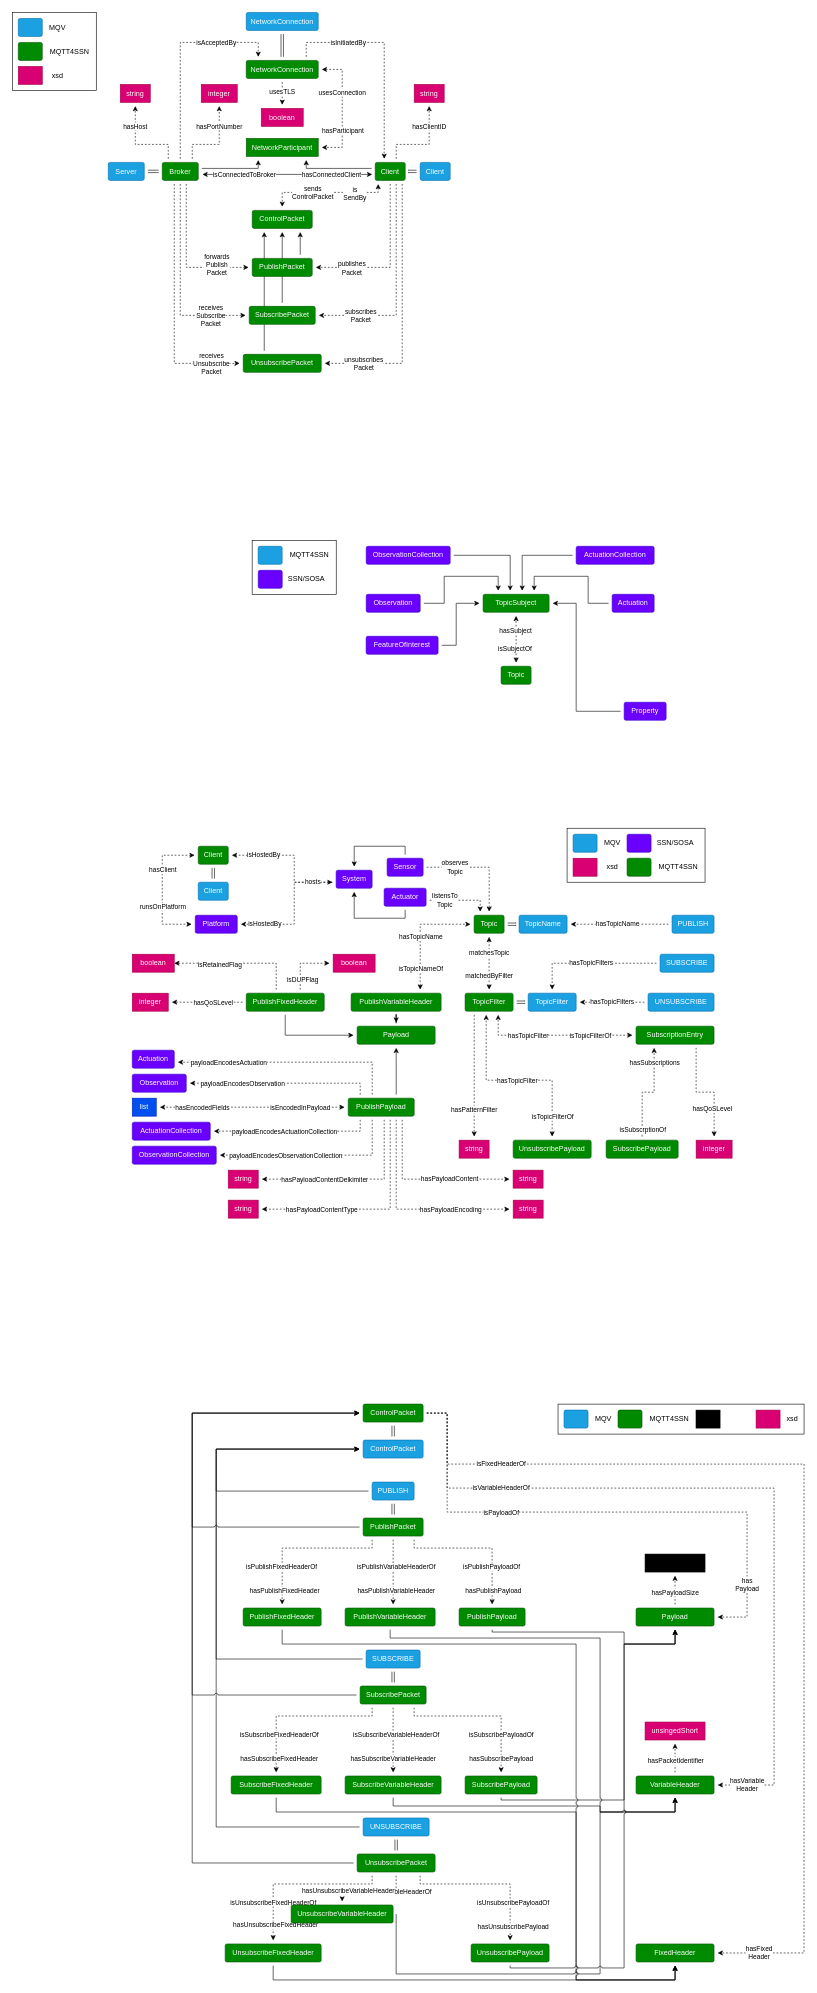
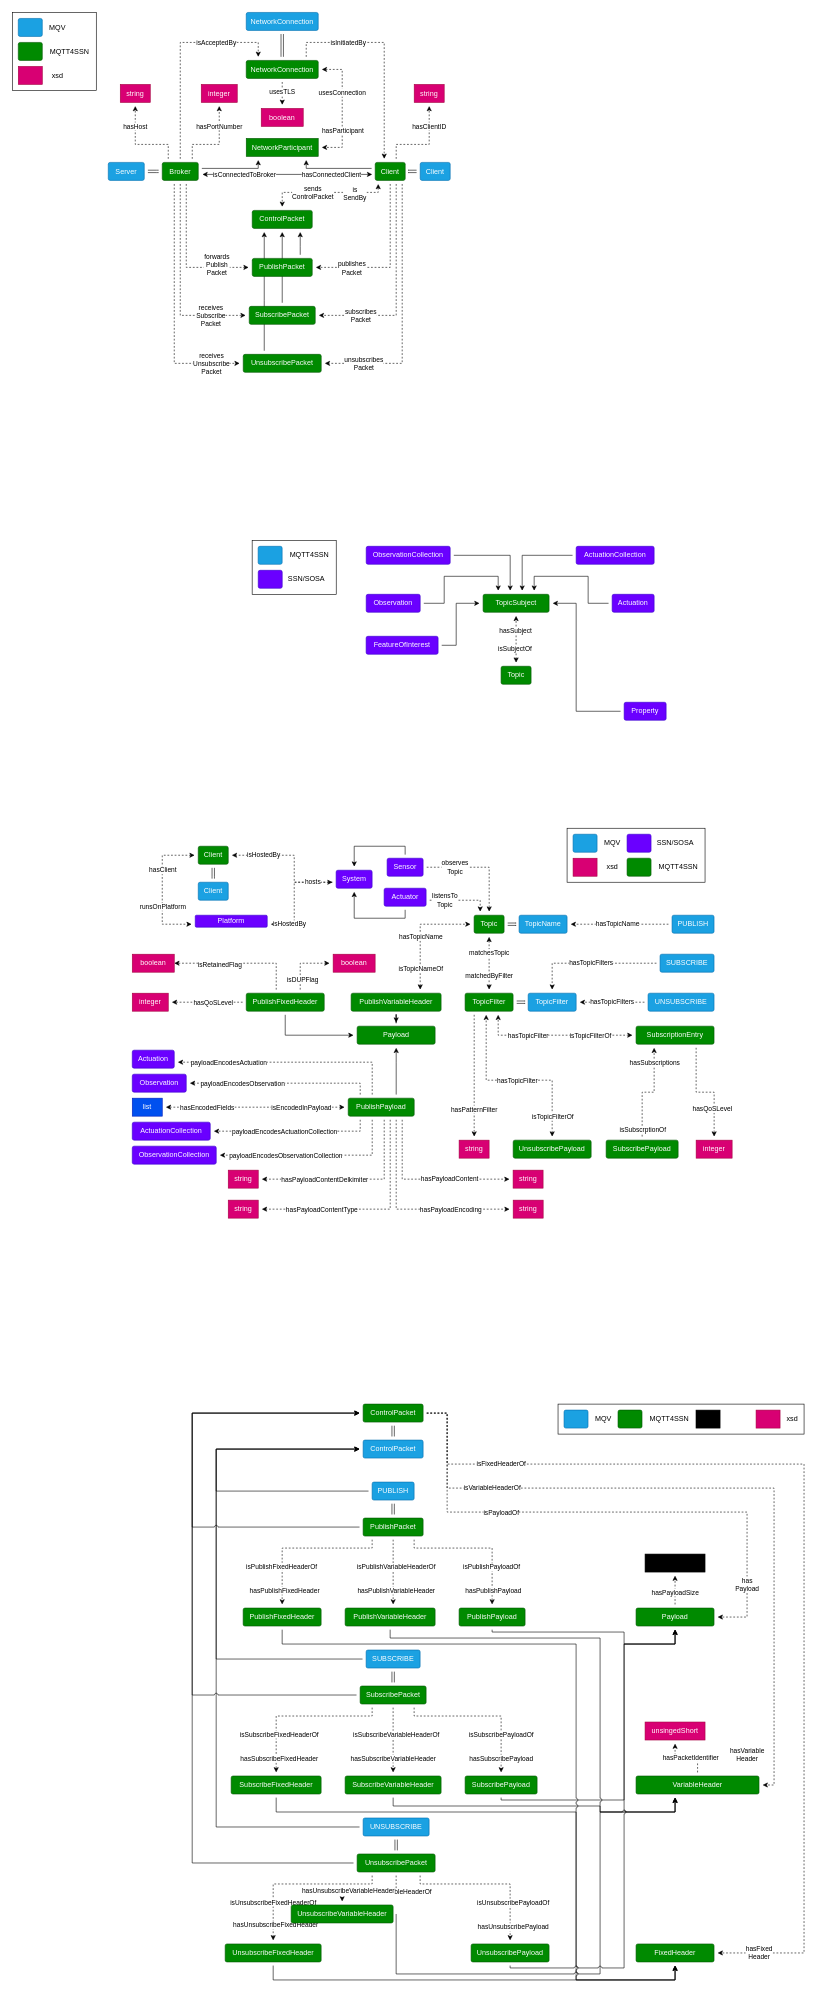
node "Platform": size 42x18 -> 72x12
node "list": size 24x18 -> 30x18
node "VariableHeader": size 78x18 -> 123x18
